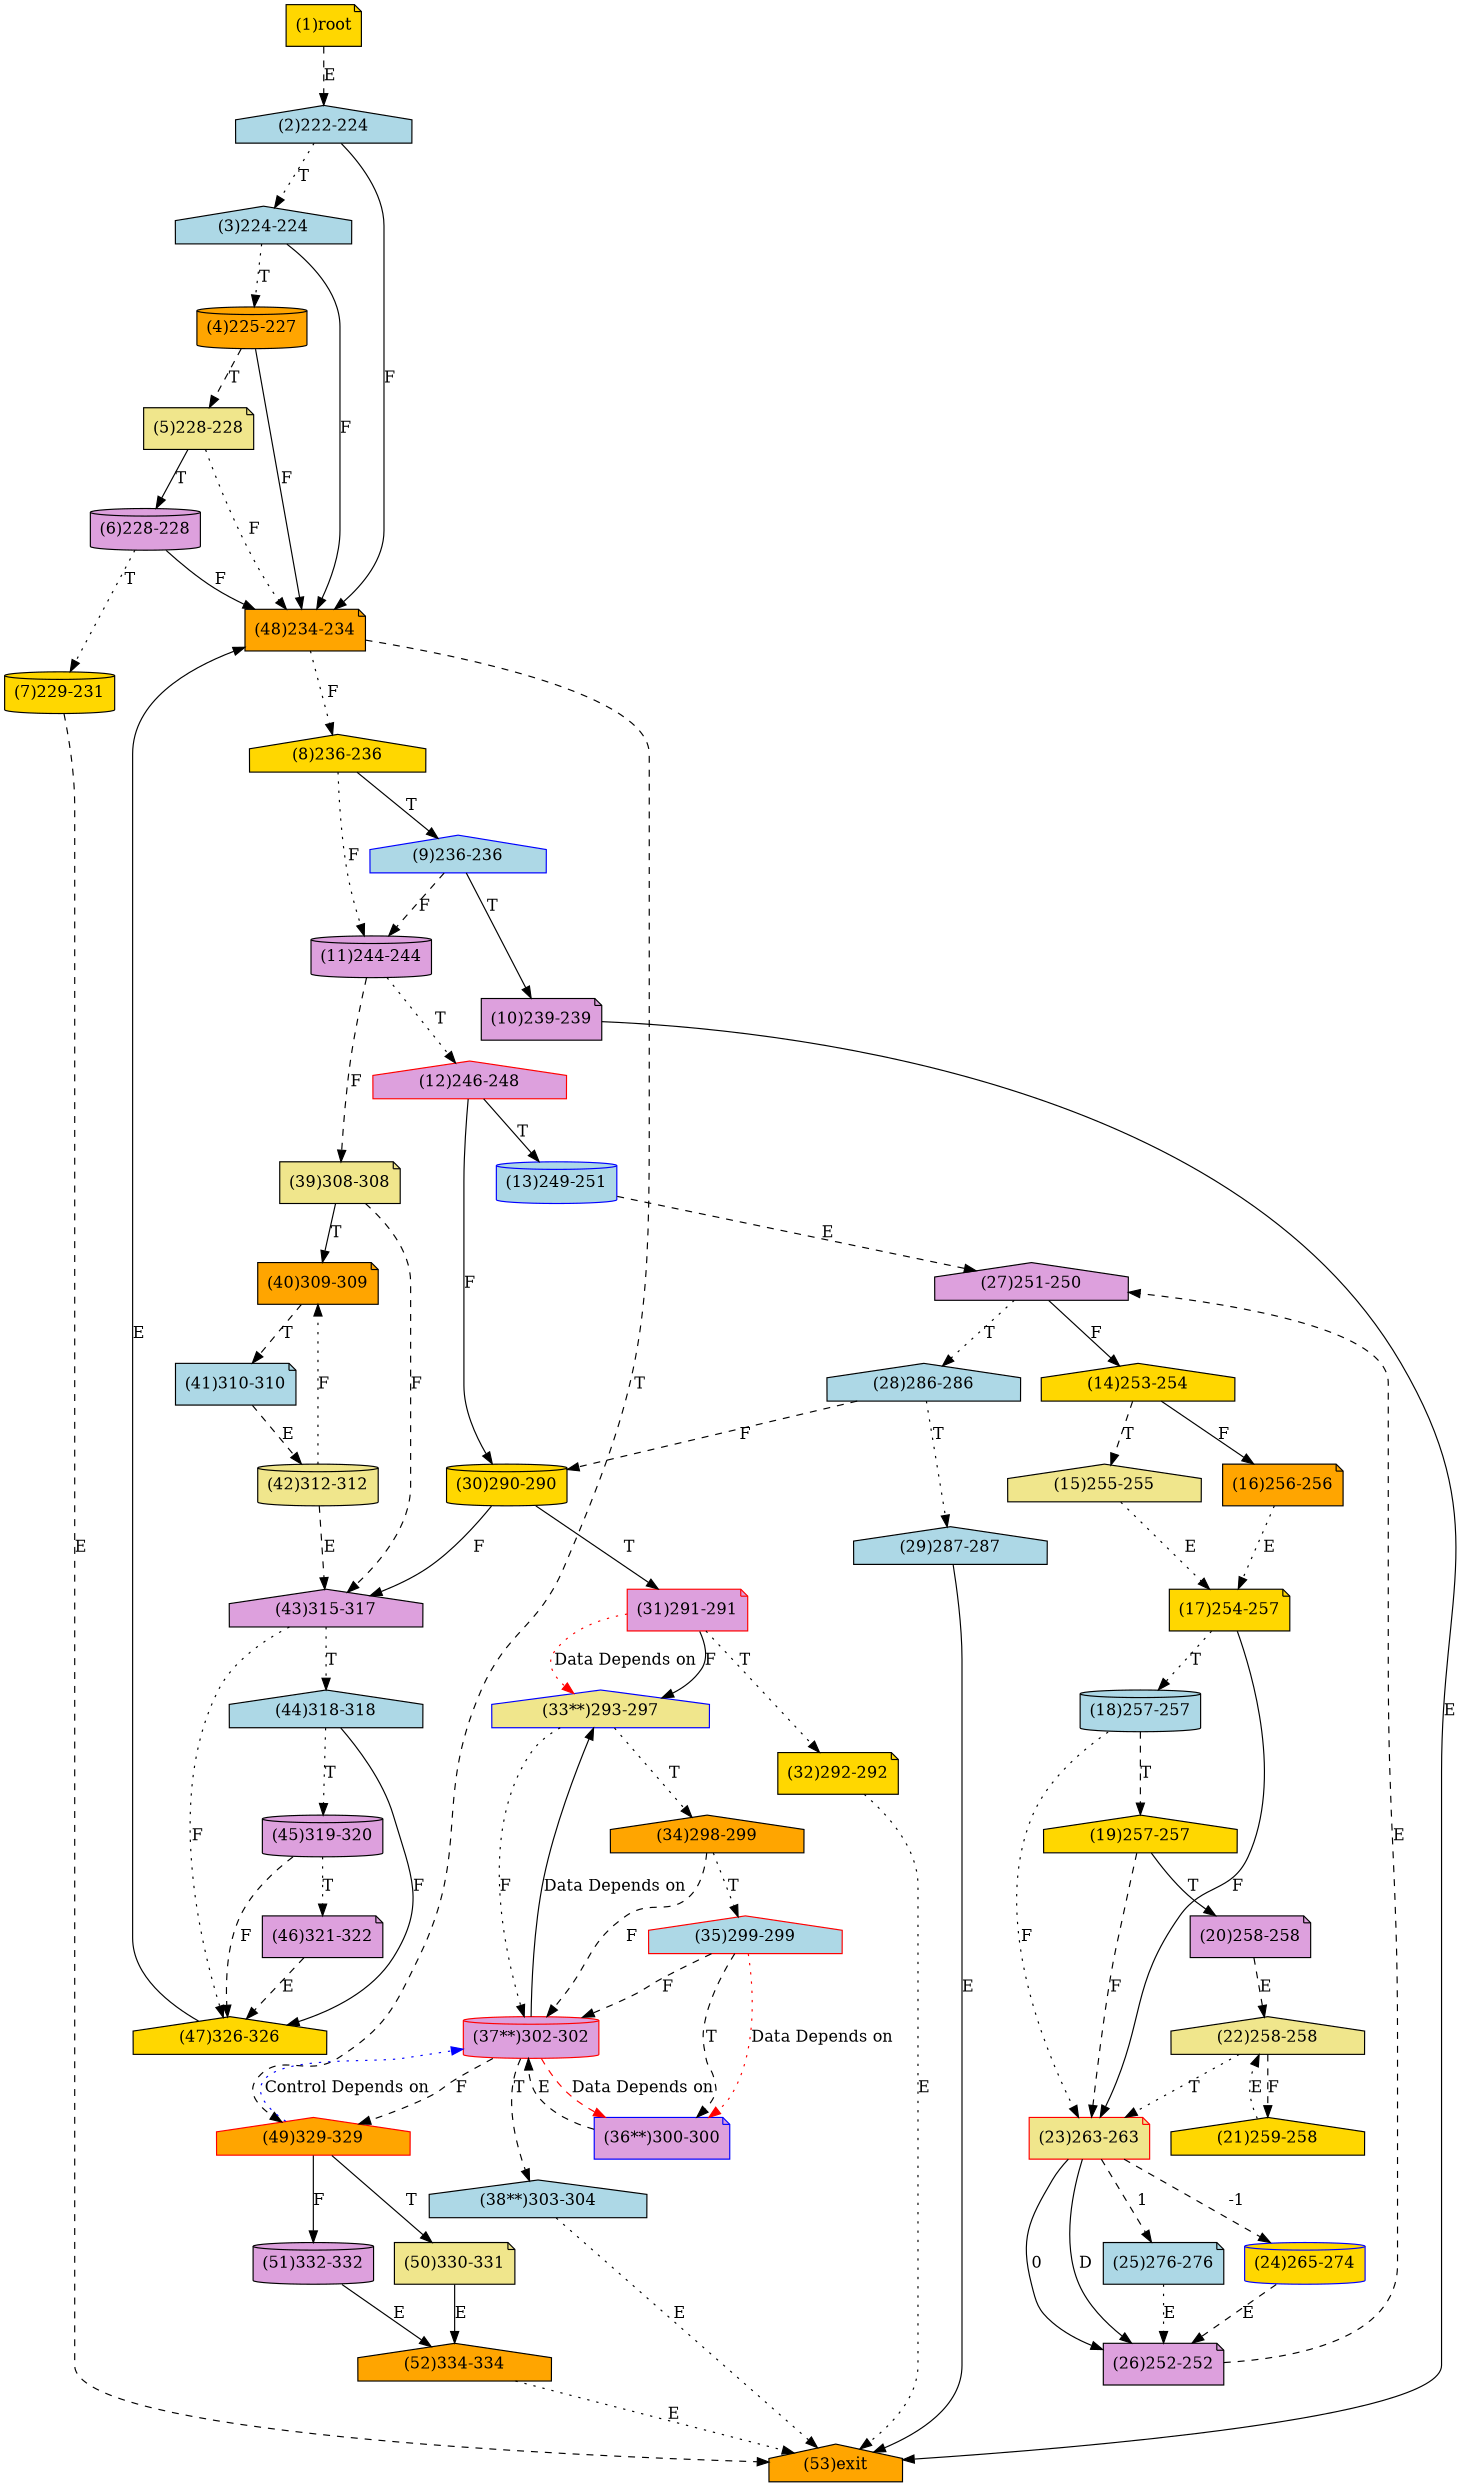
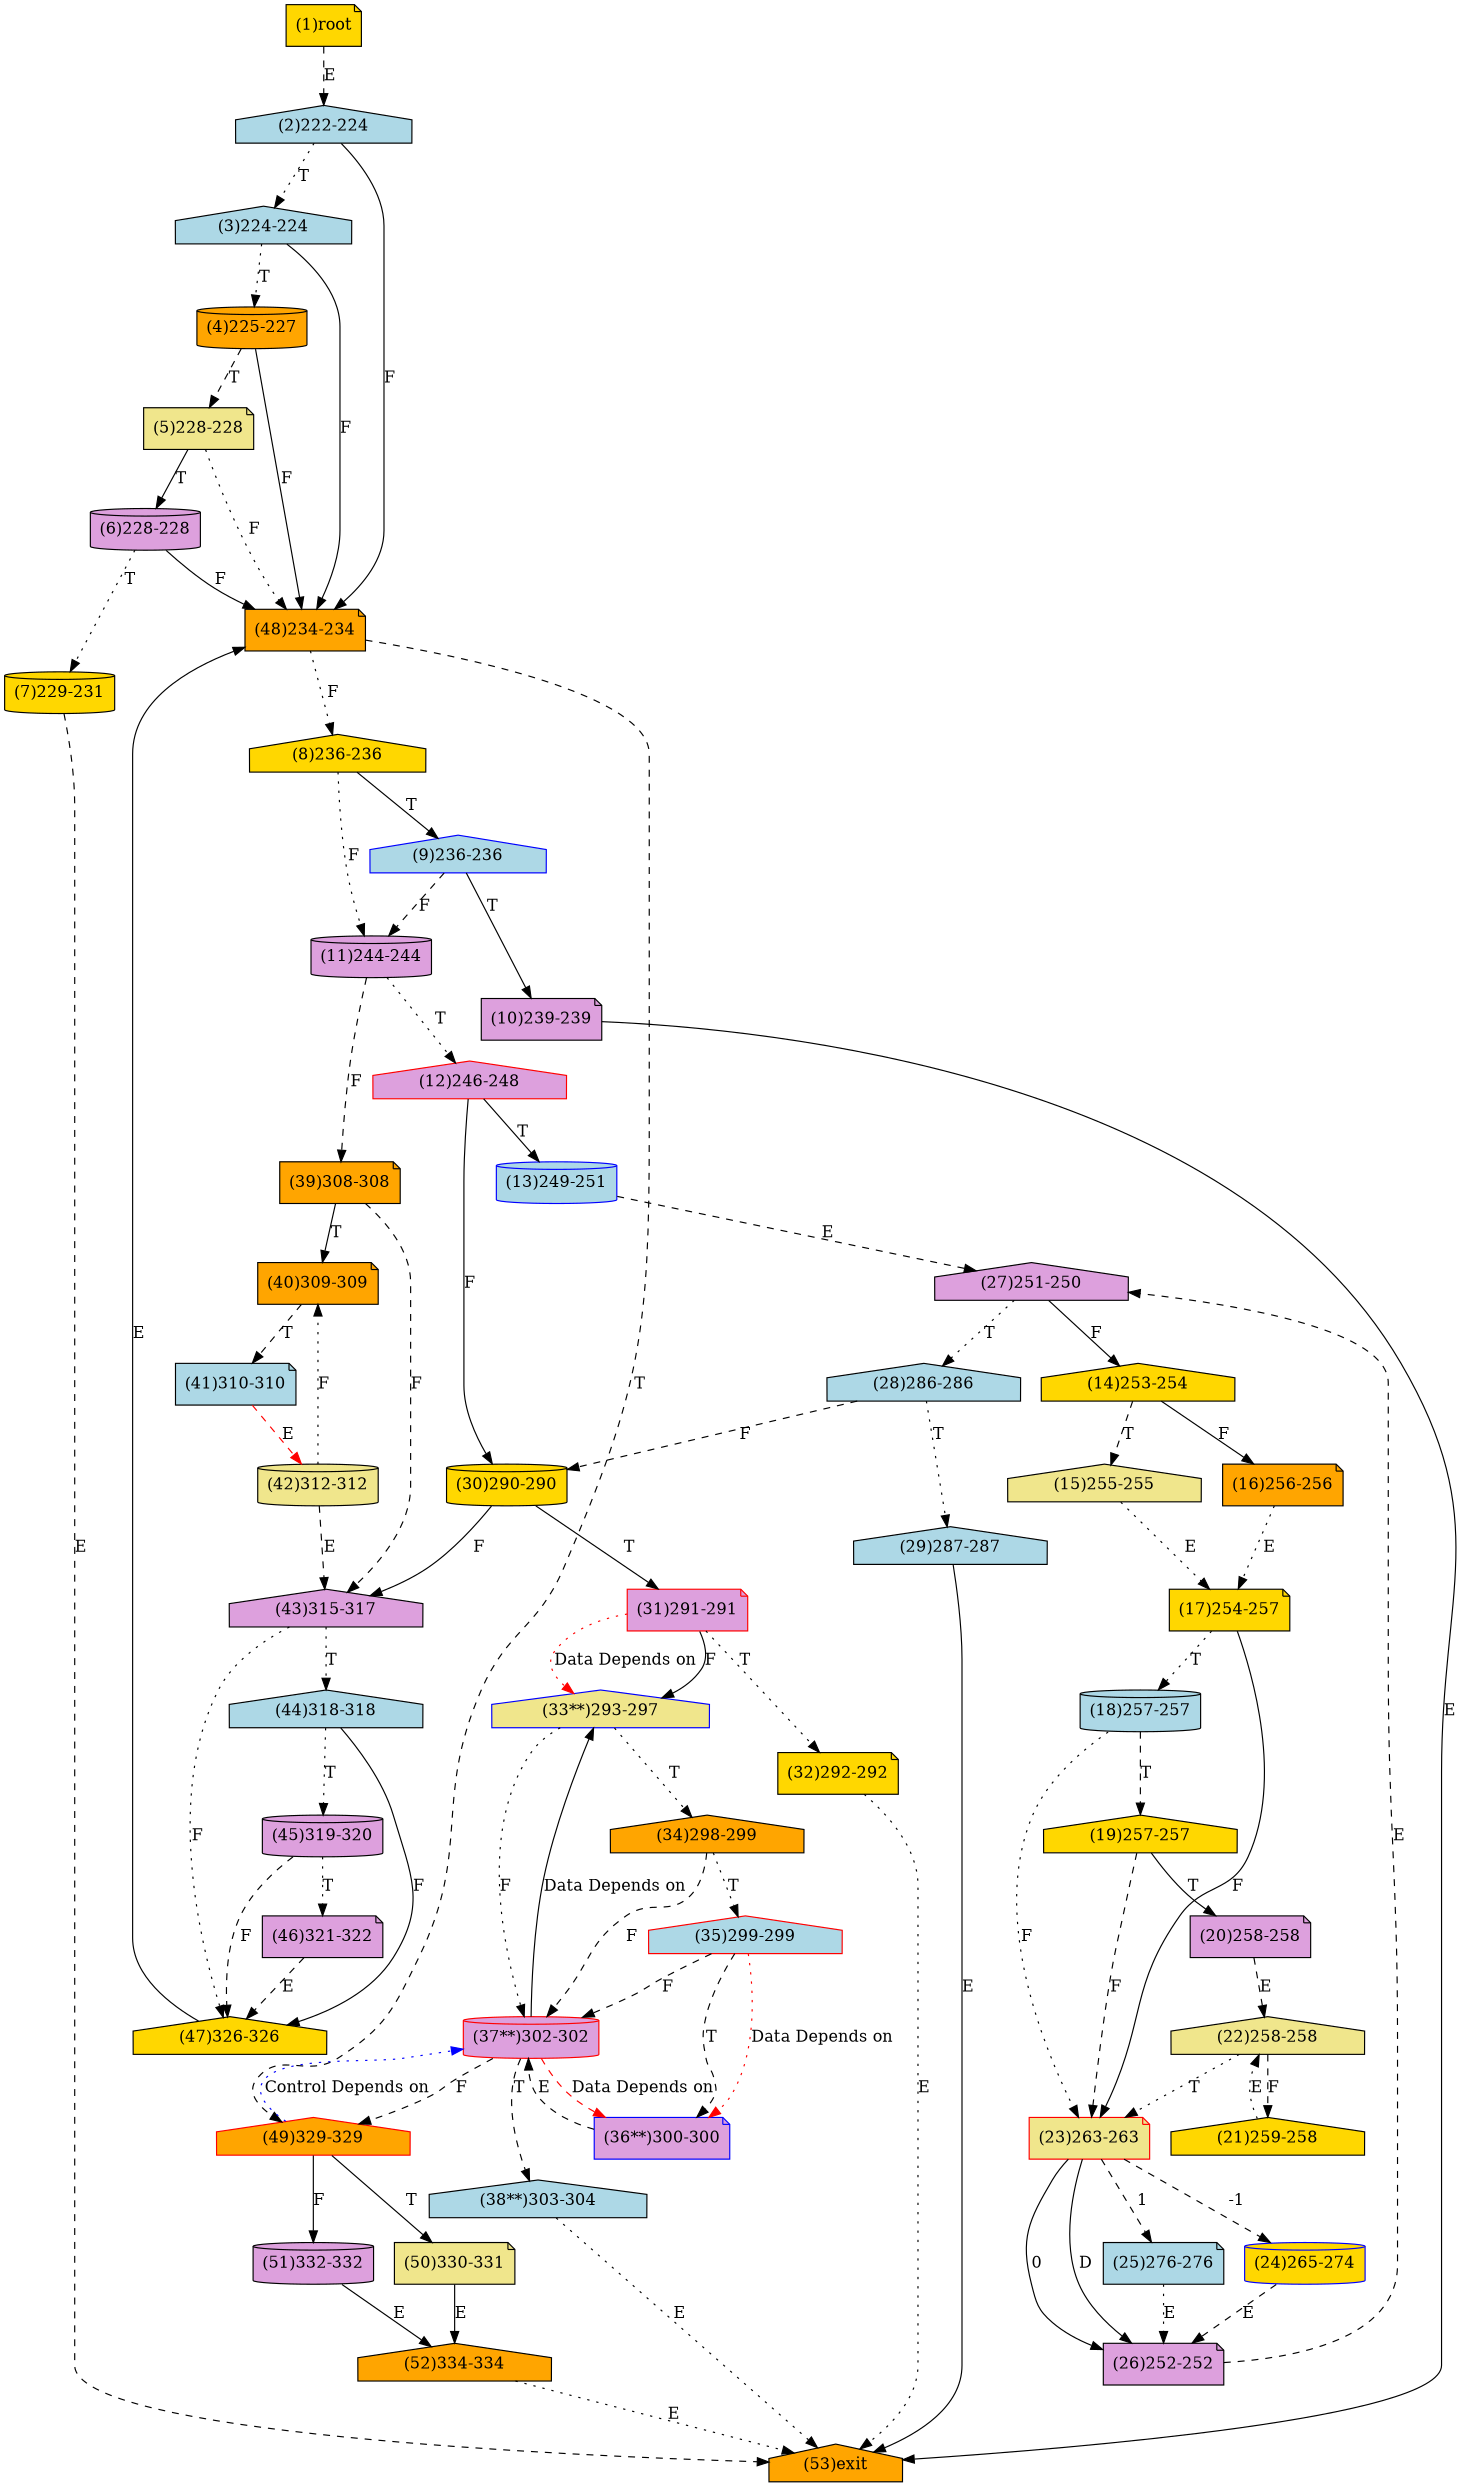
node "(39)308-308": fillcolor khaki -> orange
edge "(41)310-310" -> "(42)312-312": color black -> red
